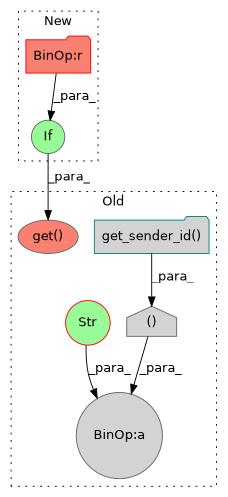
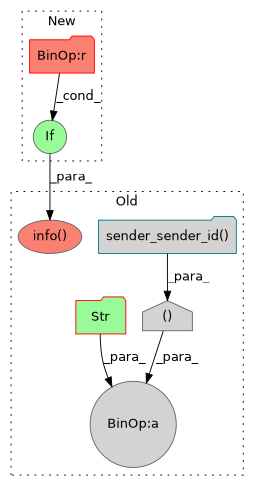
edge "BinOp:r" -> "If": label "_para_" -> "_cond_"
node "get()": label "get()" -> "info()"
node "get_sender_id()": label "get_sender_id()" -> "sender_sender_id()"
node "Str": shape circle -> folder
